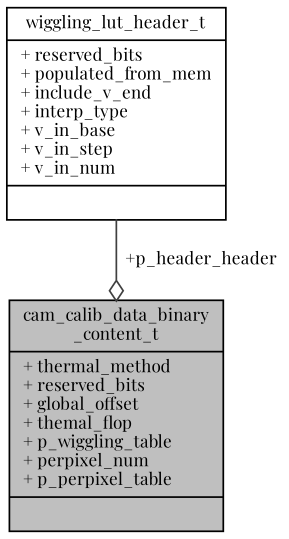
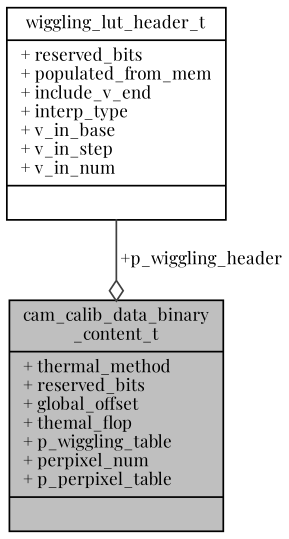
edge "wiggling_lut_header_t" -> "cam_calib_data_binary": label " +p_header_header" -> " +p_wiggling_header"
